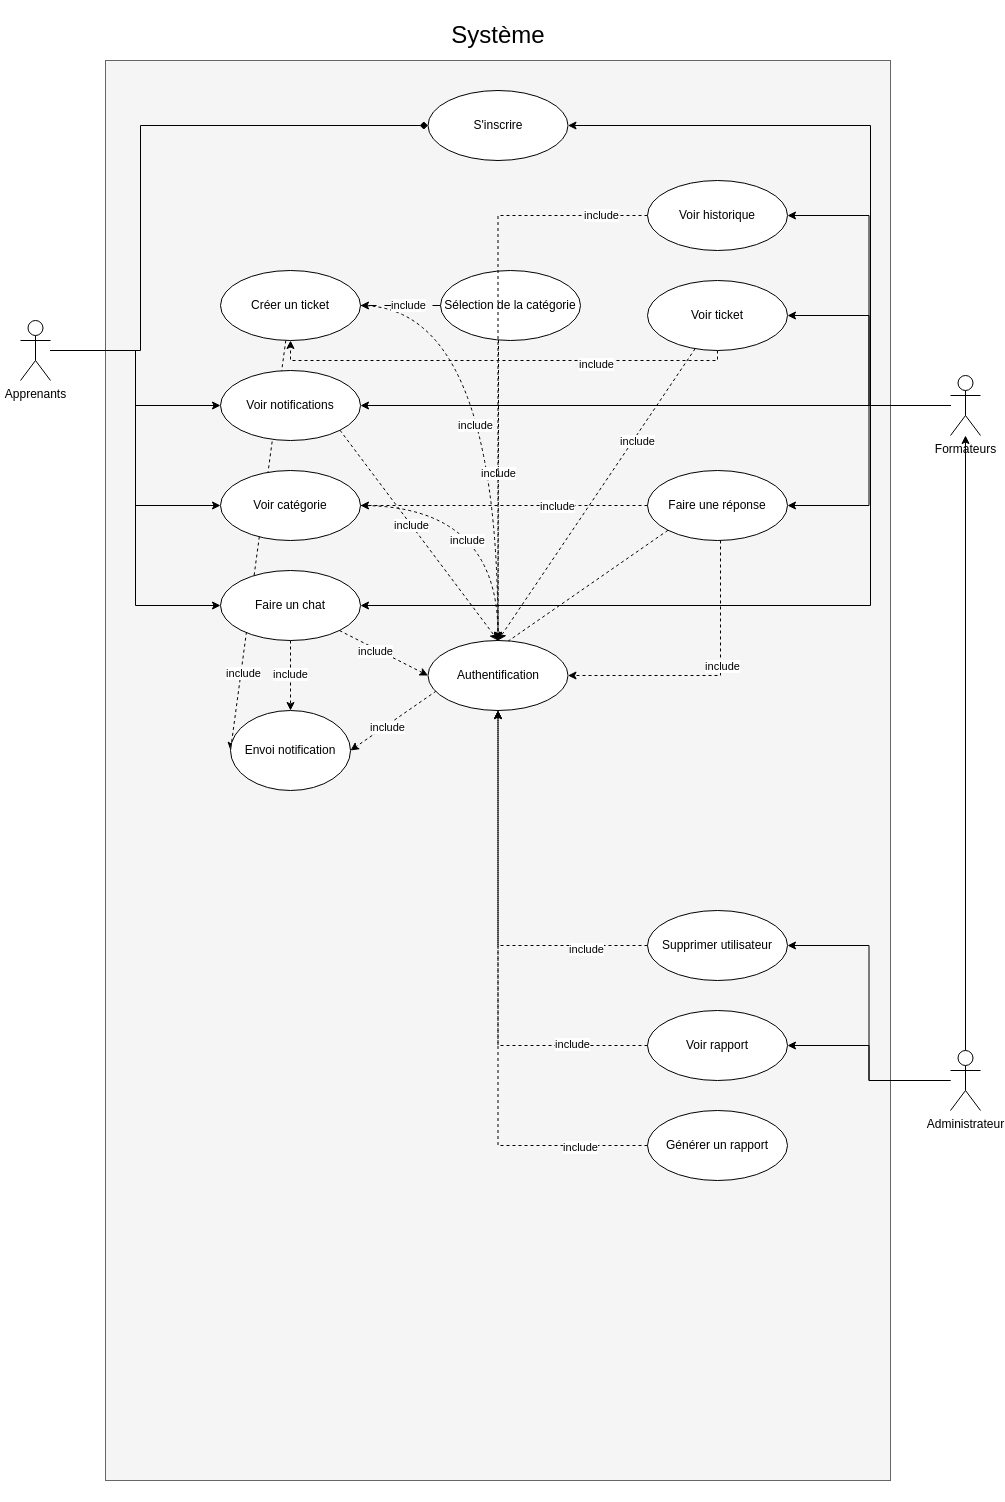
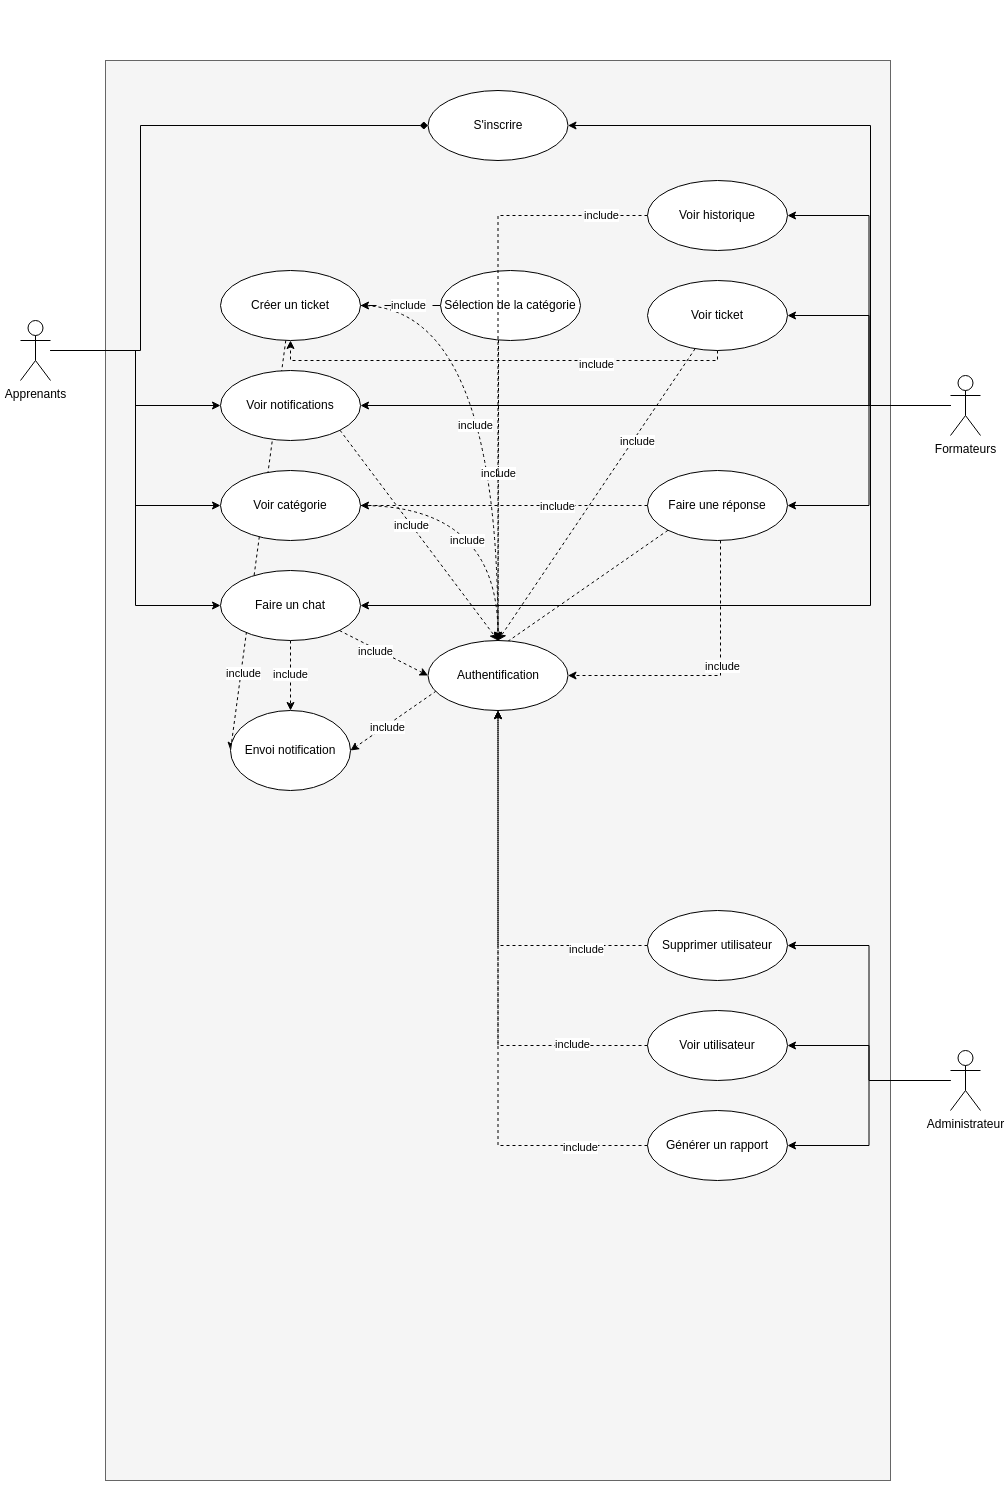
node "Système": removed
edge "Administrateur" -> "Formateurs": now "Administrateur" -> "Générer un rapport"
node "Voir rapport": label "Voir rapport" -> "Voir utilisateur"
